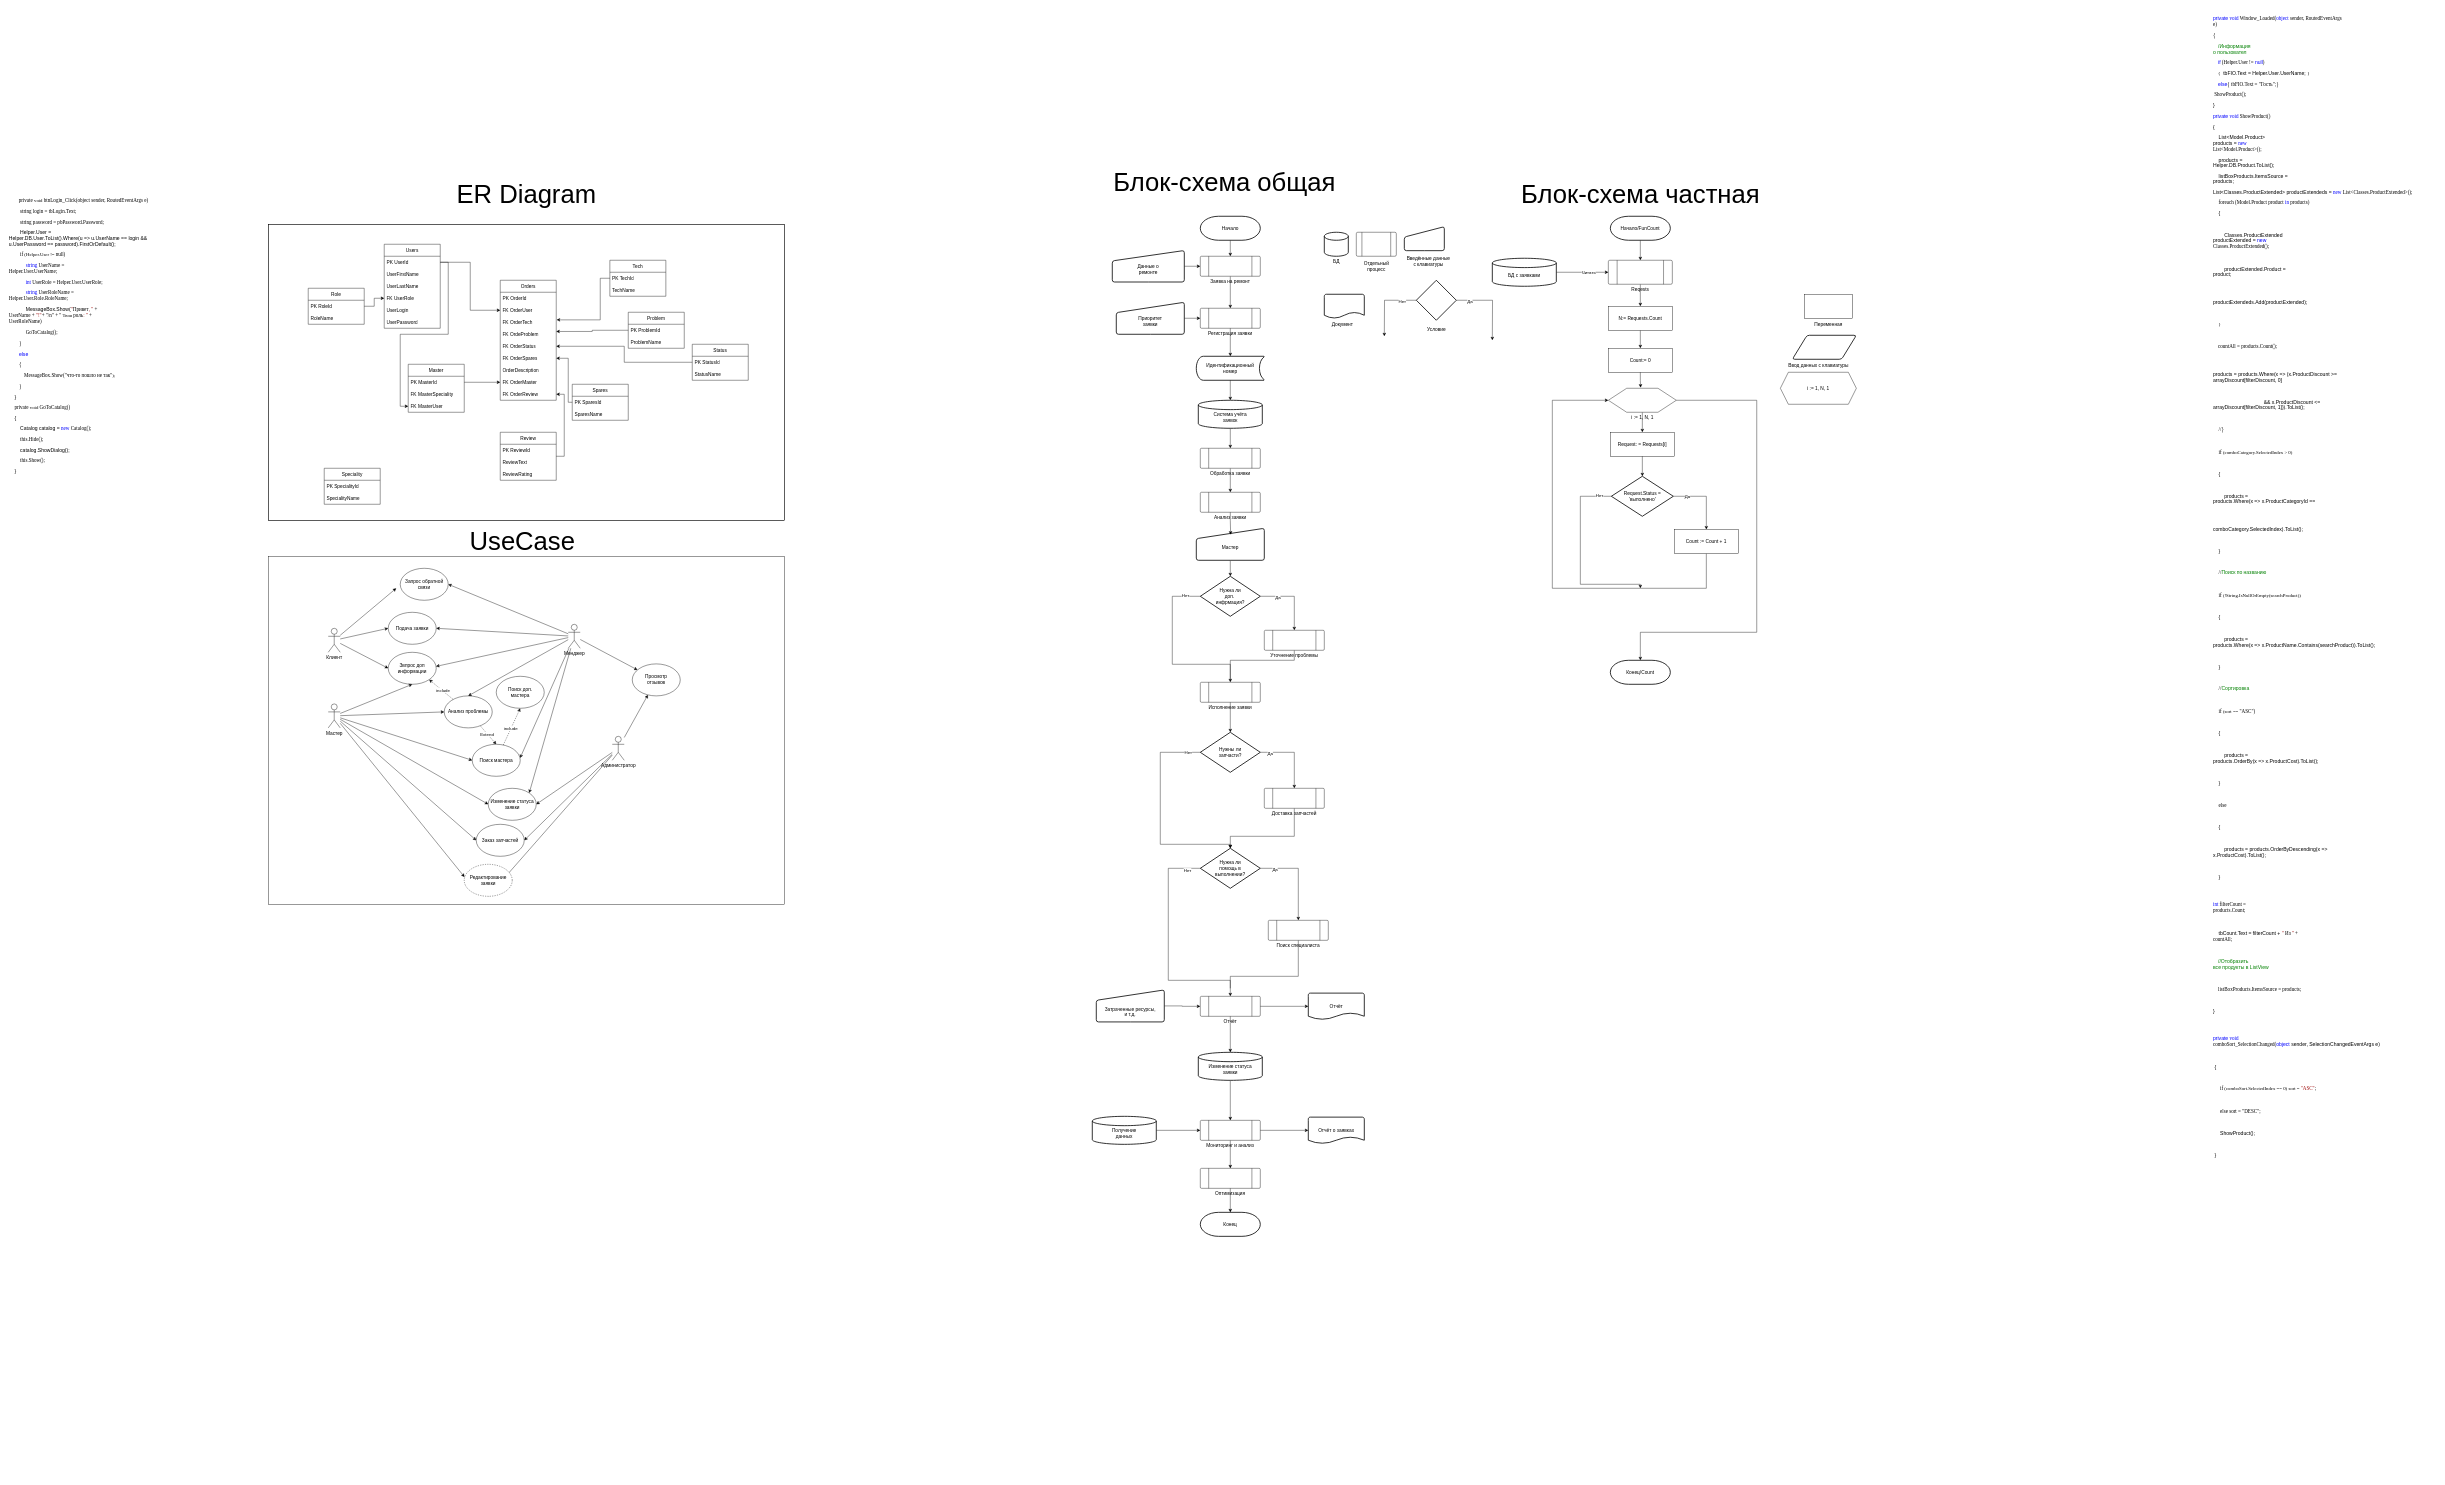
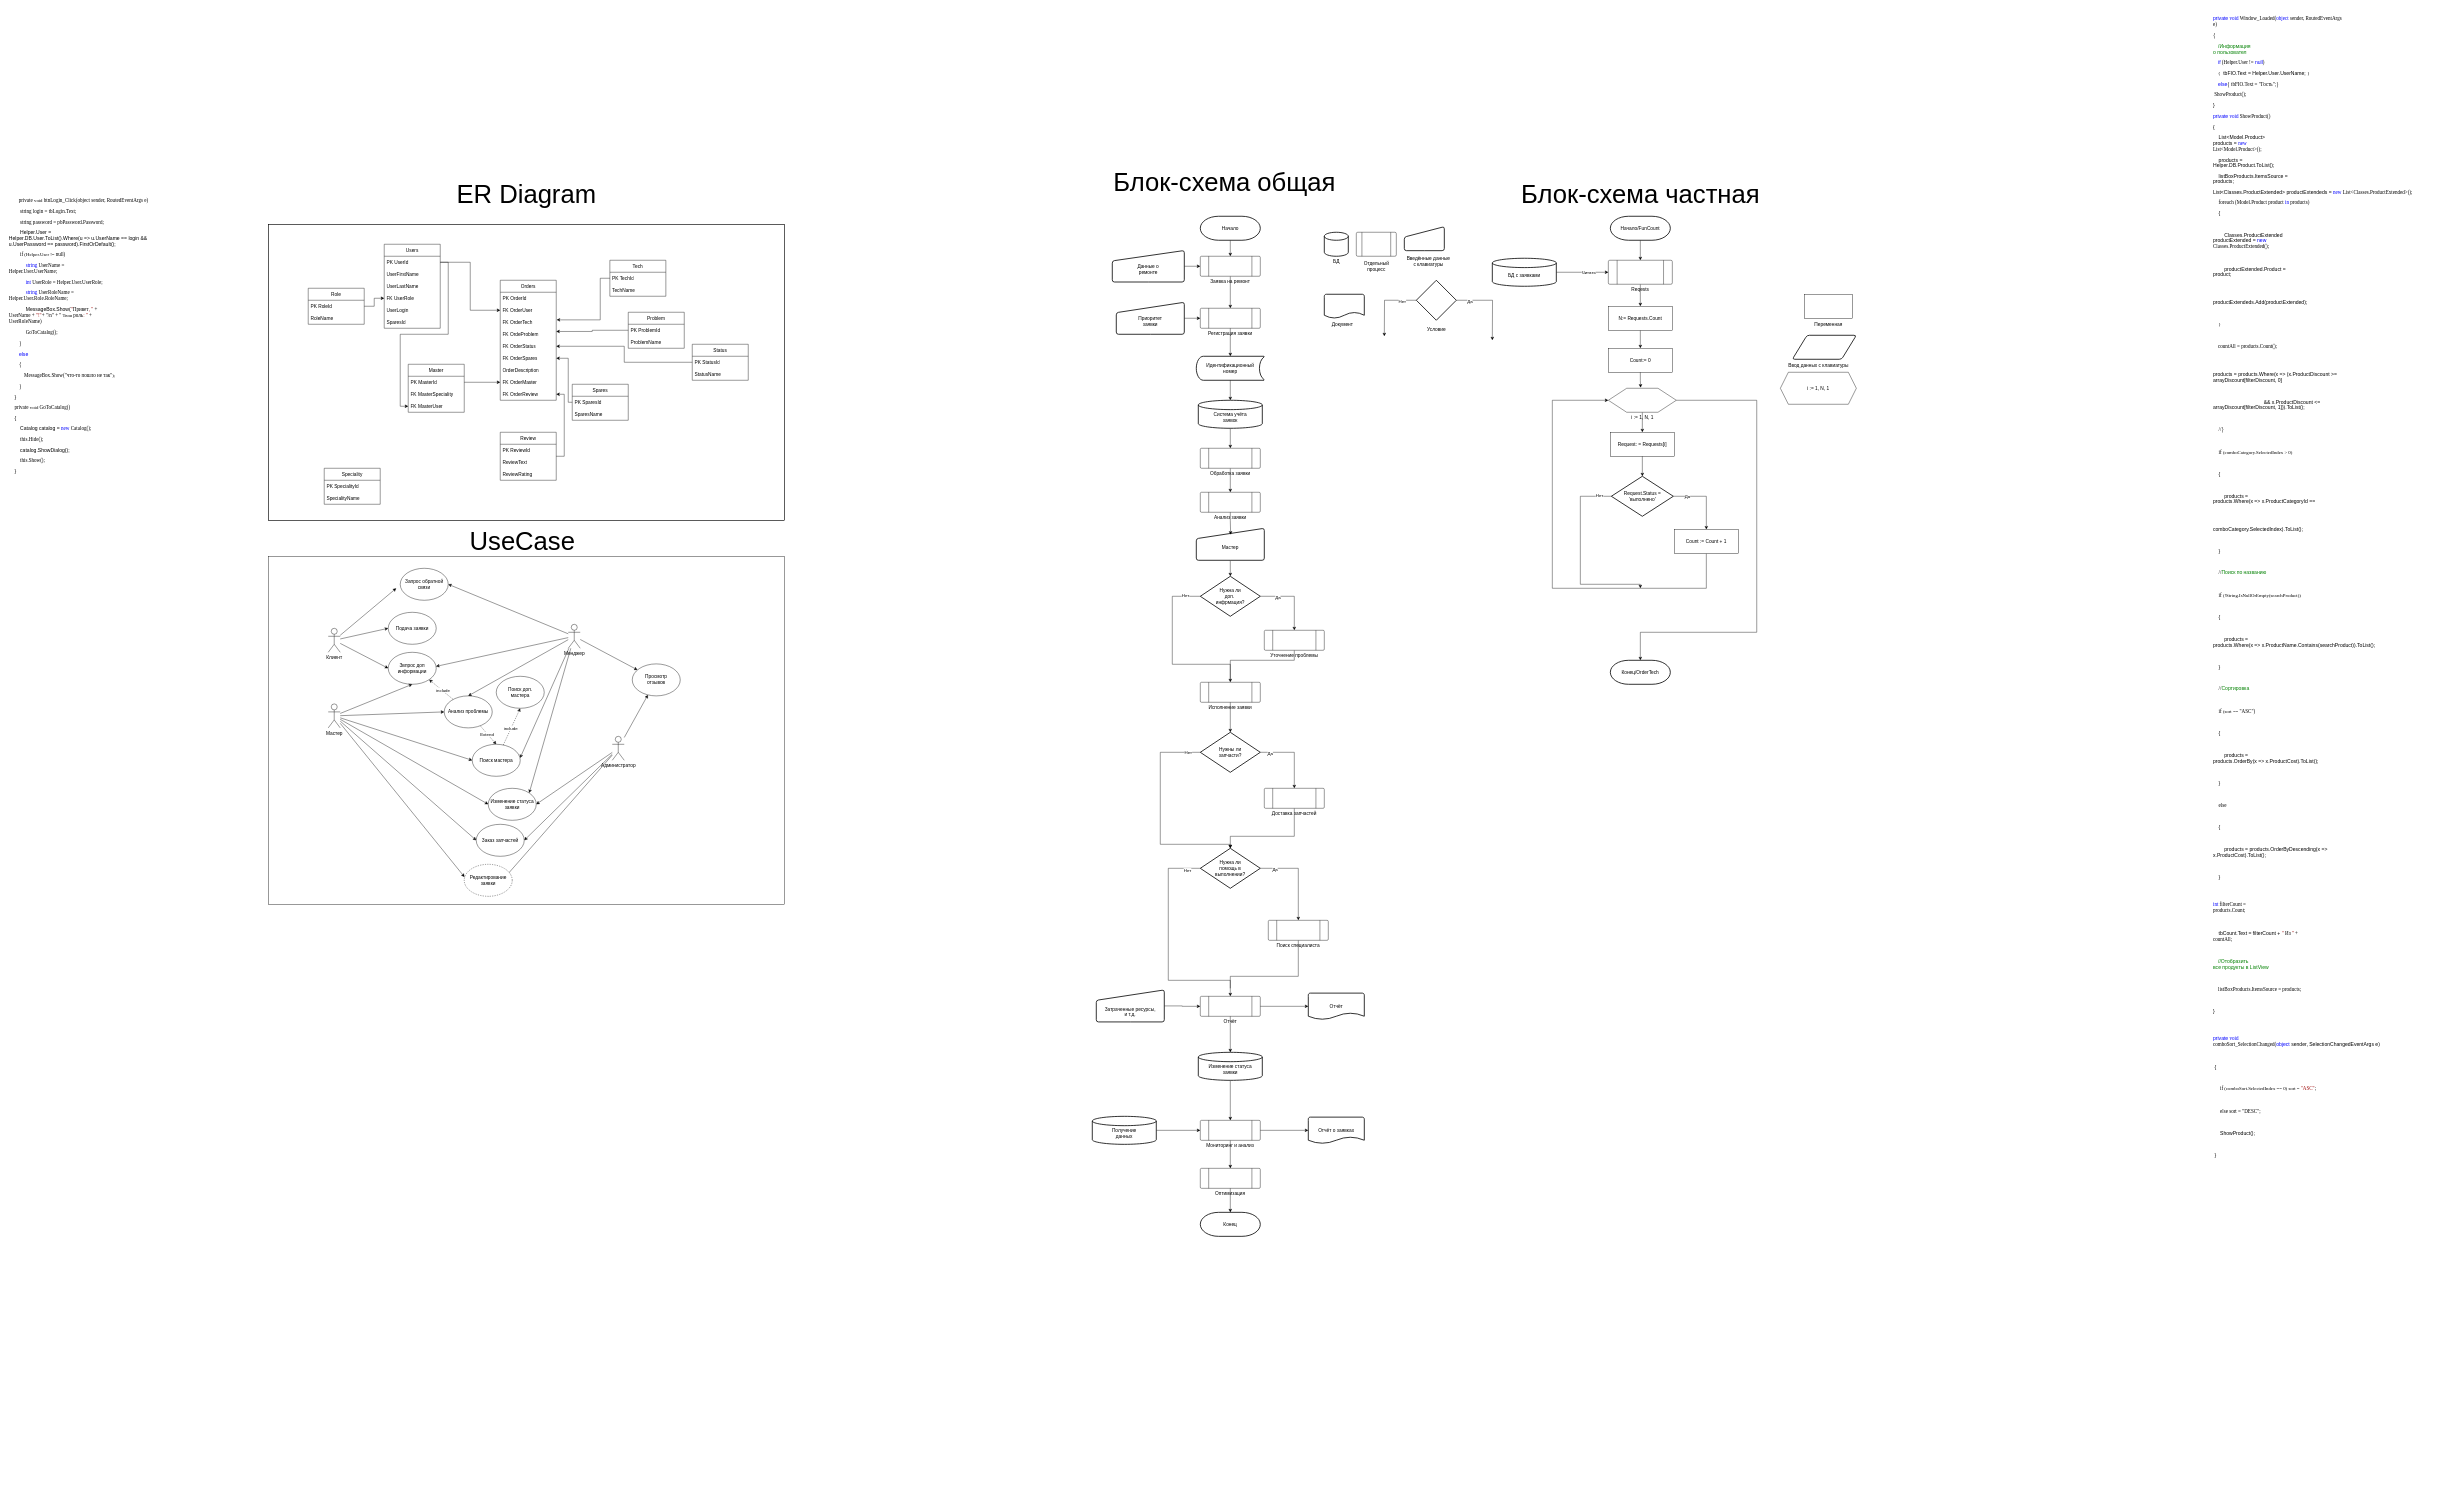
node "UserPassword": label "UserPassword" -> "SparesId"
edge "Менджер" -> "Подача заявки": removed
node "Конец/Count": label "Конец/Count" -> "Конец/OrderTech"
